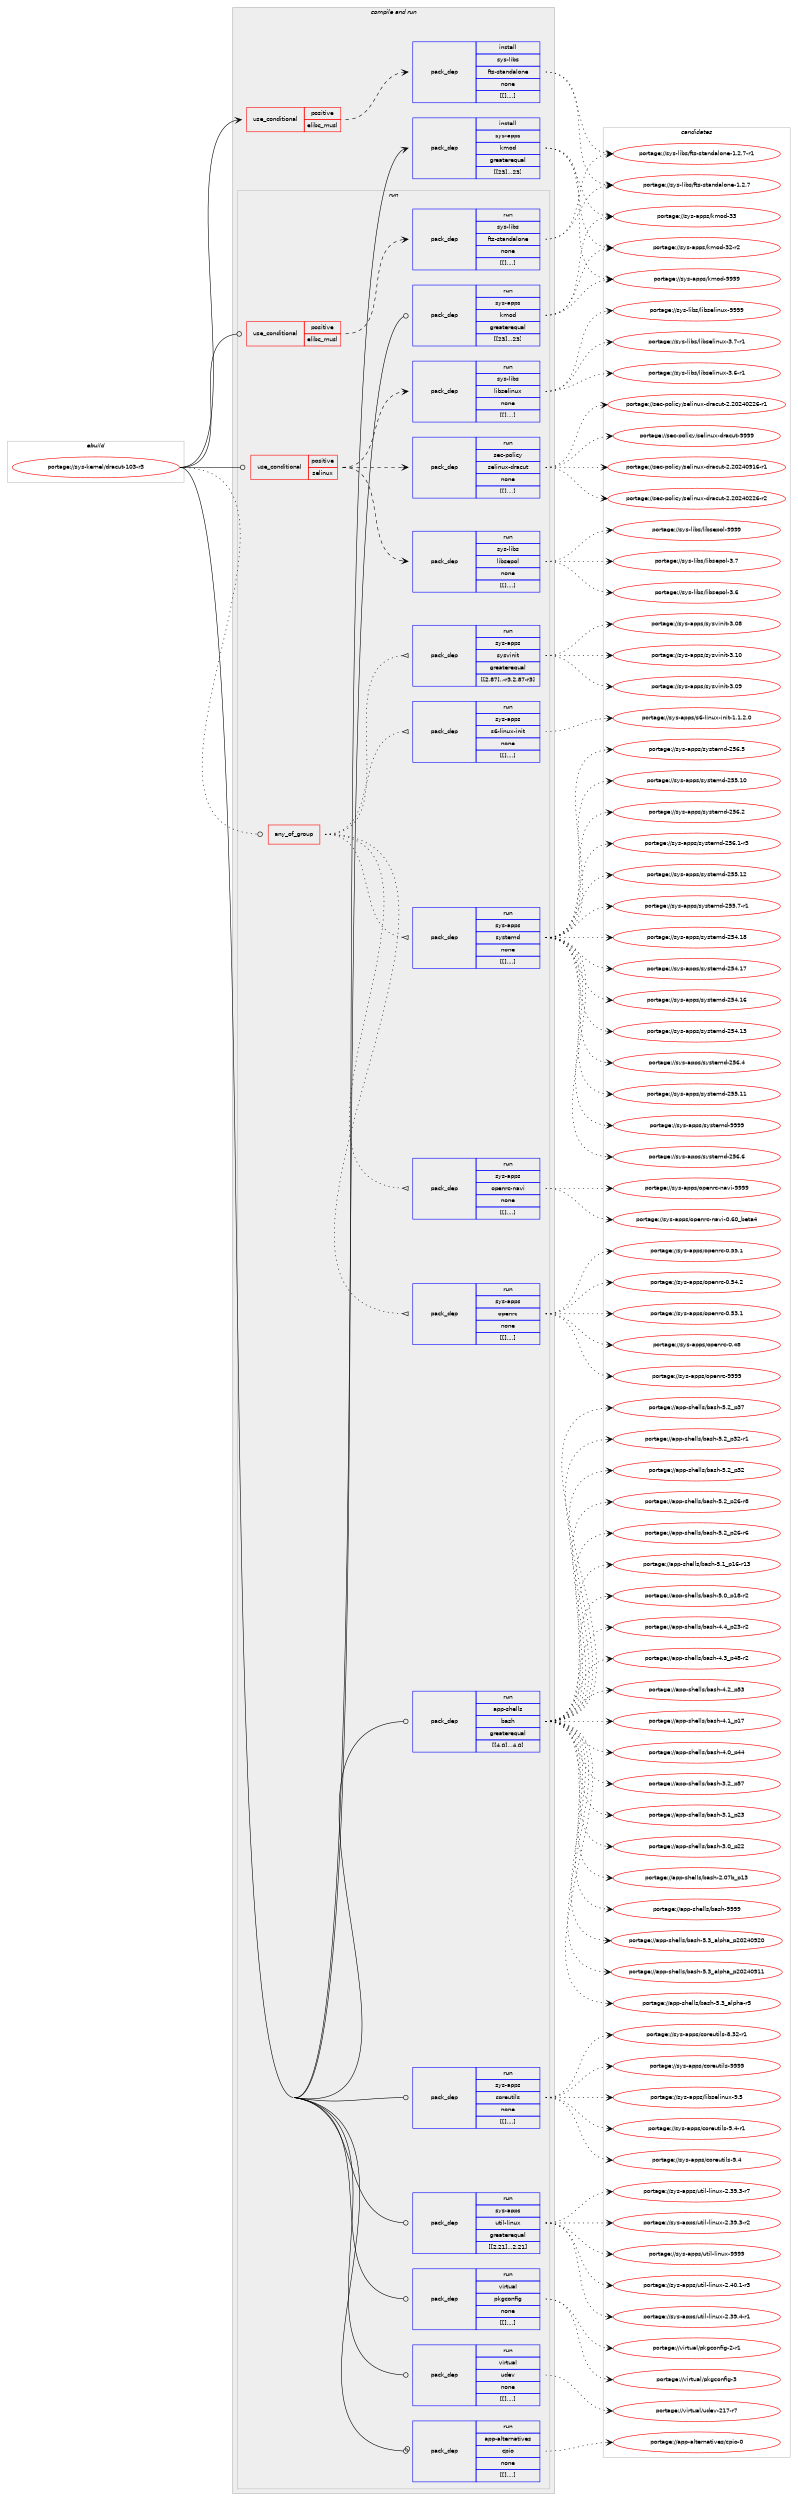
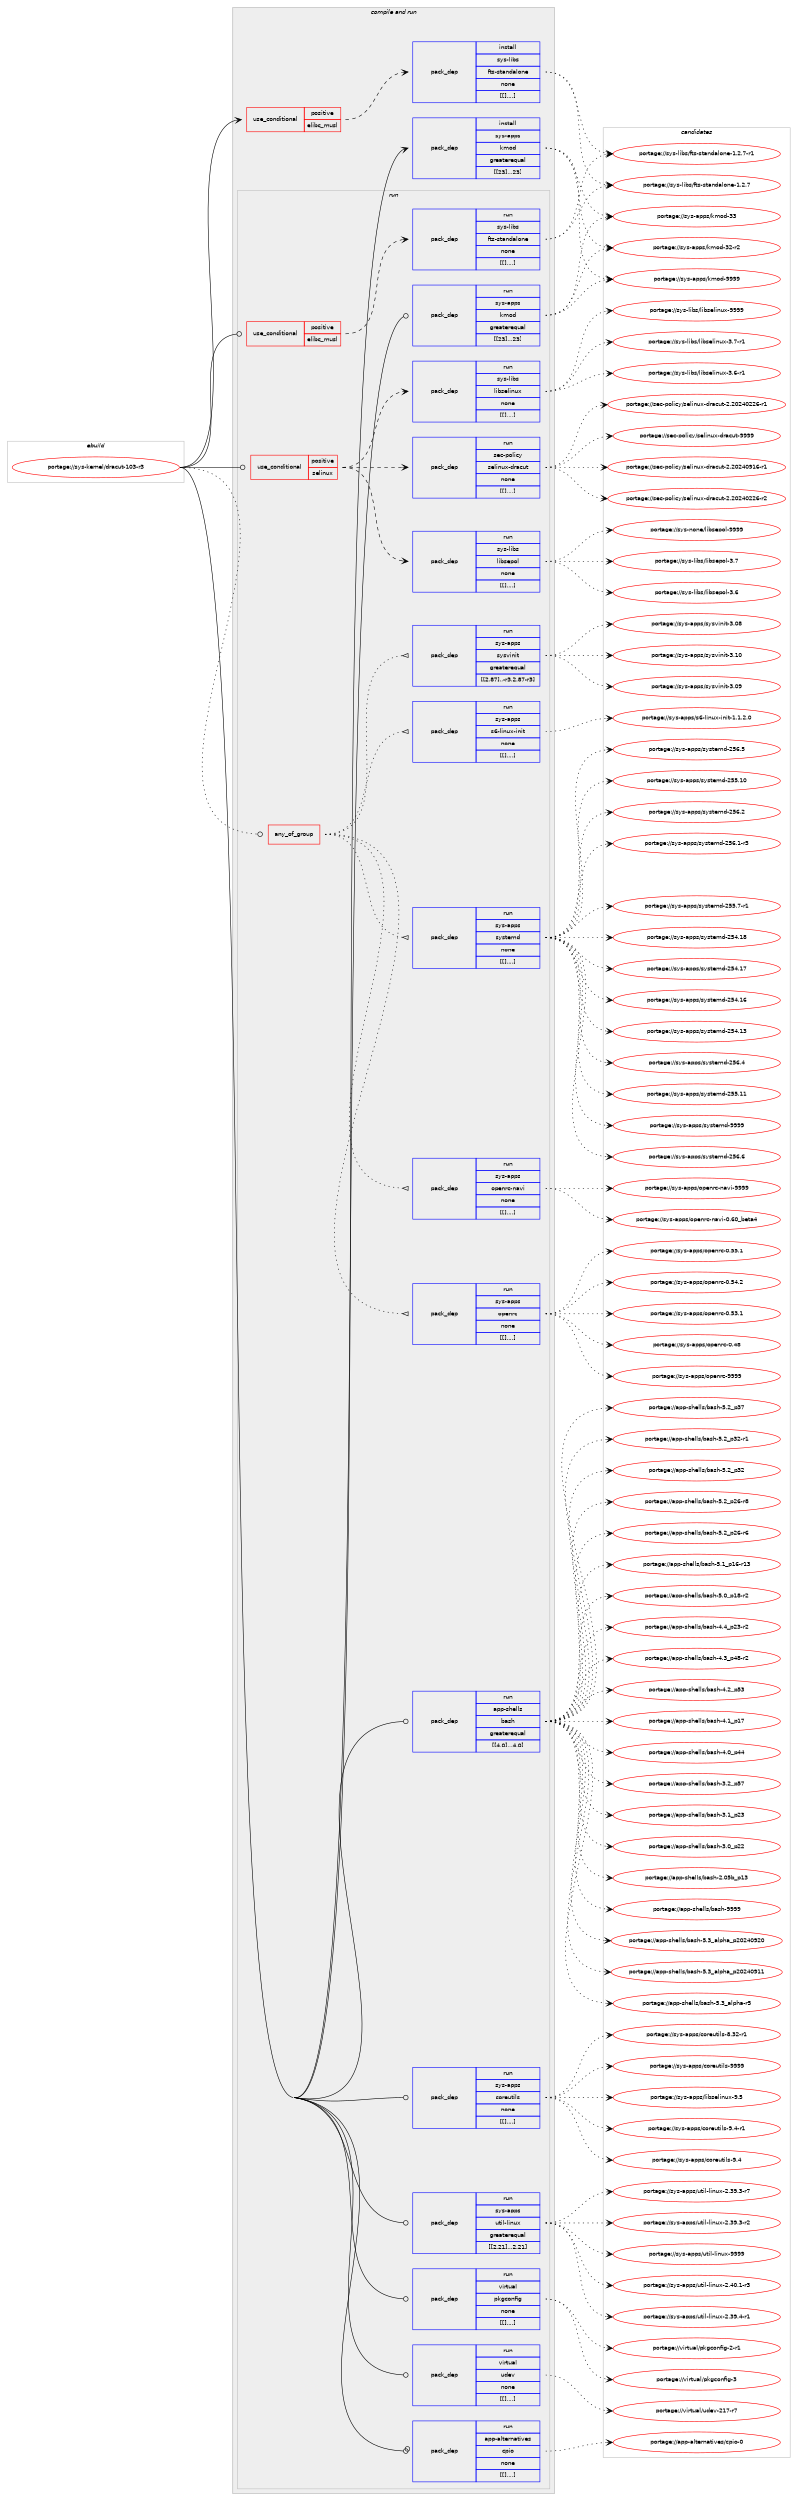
node "portage://sys-libs/libsepol-9999": label "portage://sys-libs/libsepol-9999" -> "portage://sys-none/libsepol-9999"
node "portage://sys-apps/systemd-255.12": removed
node "portage://app-shells/bash-2.07b_p13": label "portage://app-shells/bash-2.07b_p13" -> "portage://app-shells/bash-2.05b_p13"
